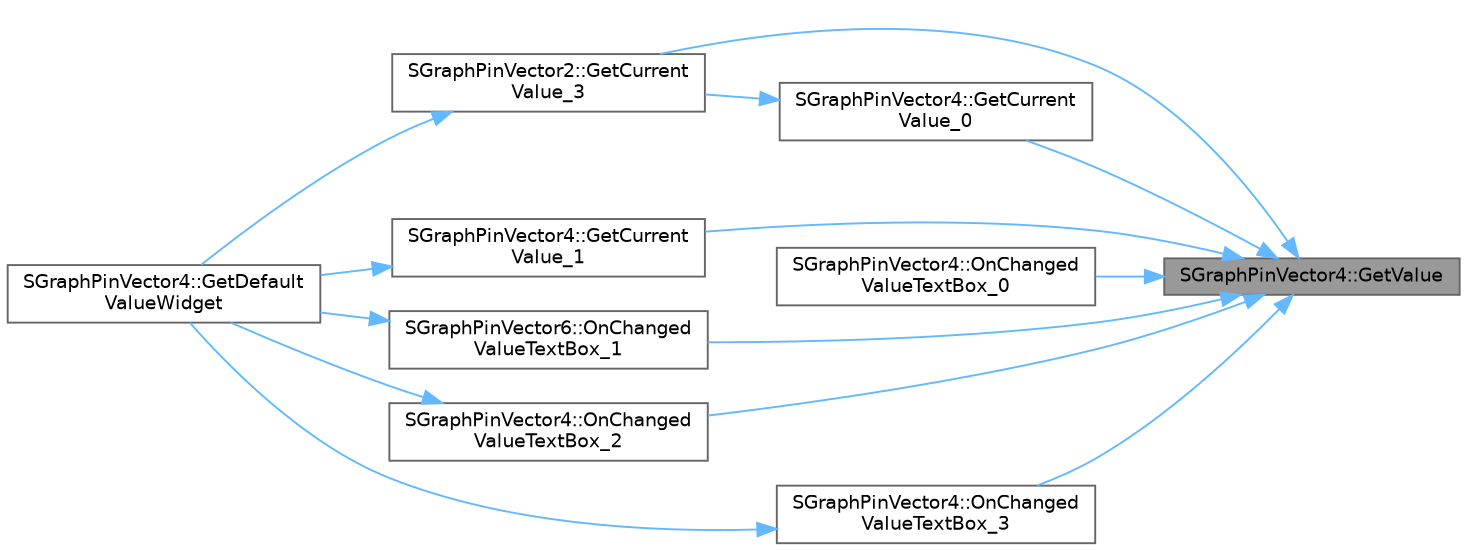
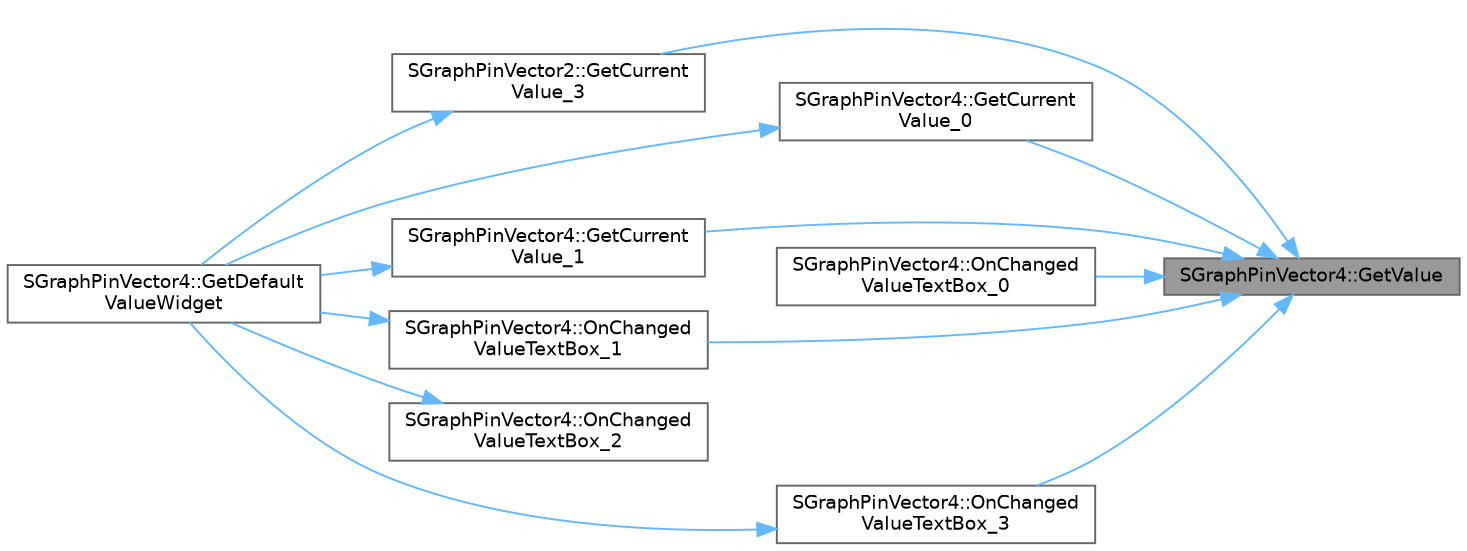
edge "SGraphPinVector2::GetCurrent Value_3" -> "SGraphPinVector4::GetCurrent Value_0": now "SGraphPinVector4::GetDefault ValueWidget" -> "SGraphPinVector4::GetCurrent Value_0"
node "SGraphPinVector6::OnChanged ValueTextBox_1": label "SGraphPinVector6::OnChanged ValueTextBox_1" -> "SGraphPinVector4::OnChanged ValueTextBox_1"
edge "SGraphPinVector4::OnChanged ValueTextBox_2" -> "SGraphPinVector4::GetValue": removed
